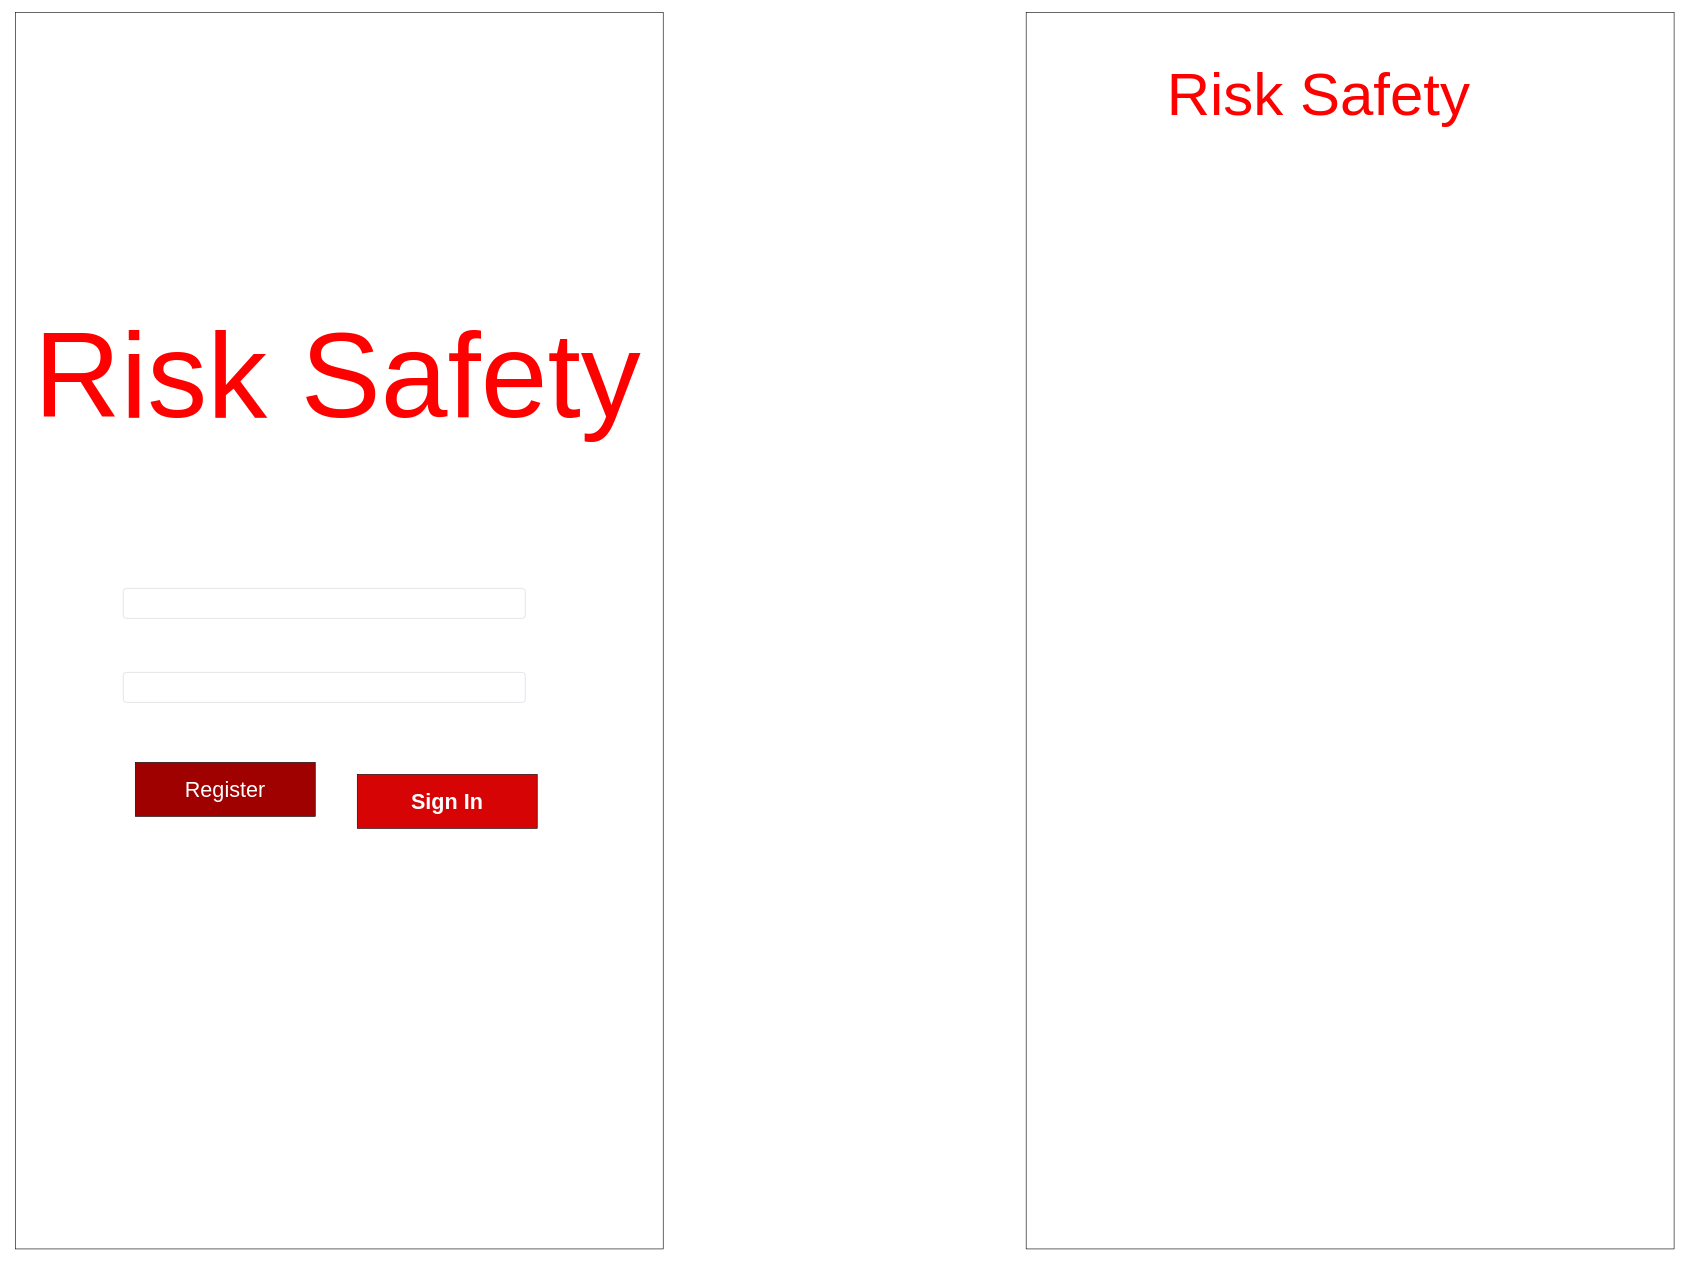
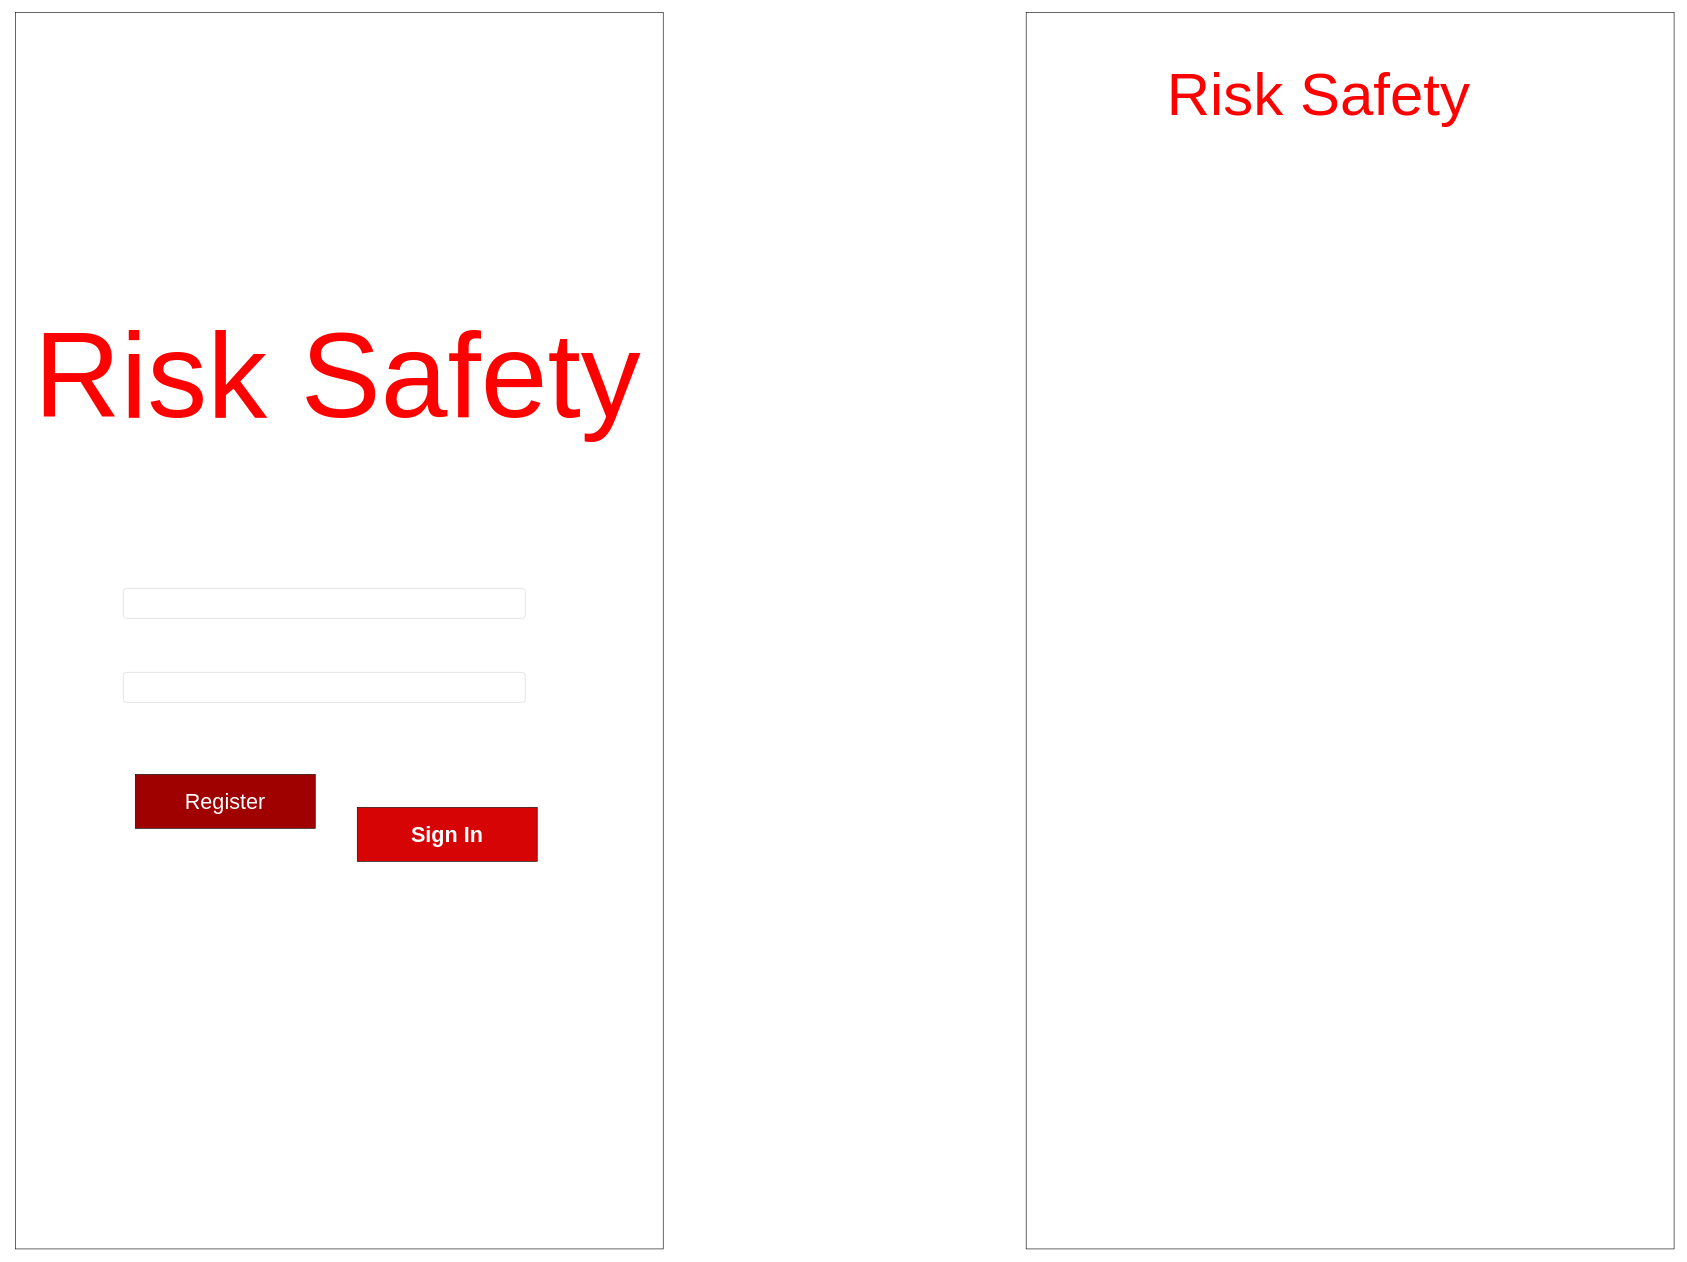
node "Register": moved (225, 789) -> (225, 801)
node "Sign In": moved (447, 801) -> (447, 834)
